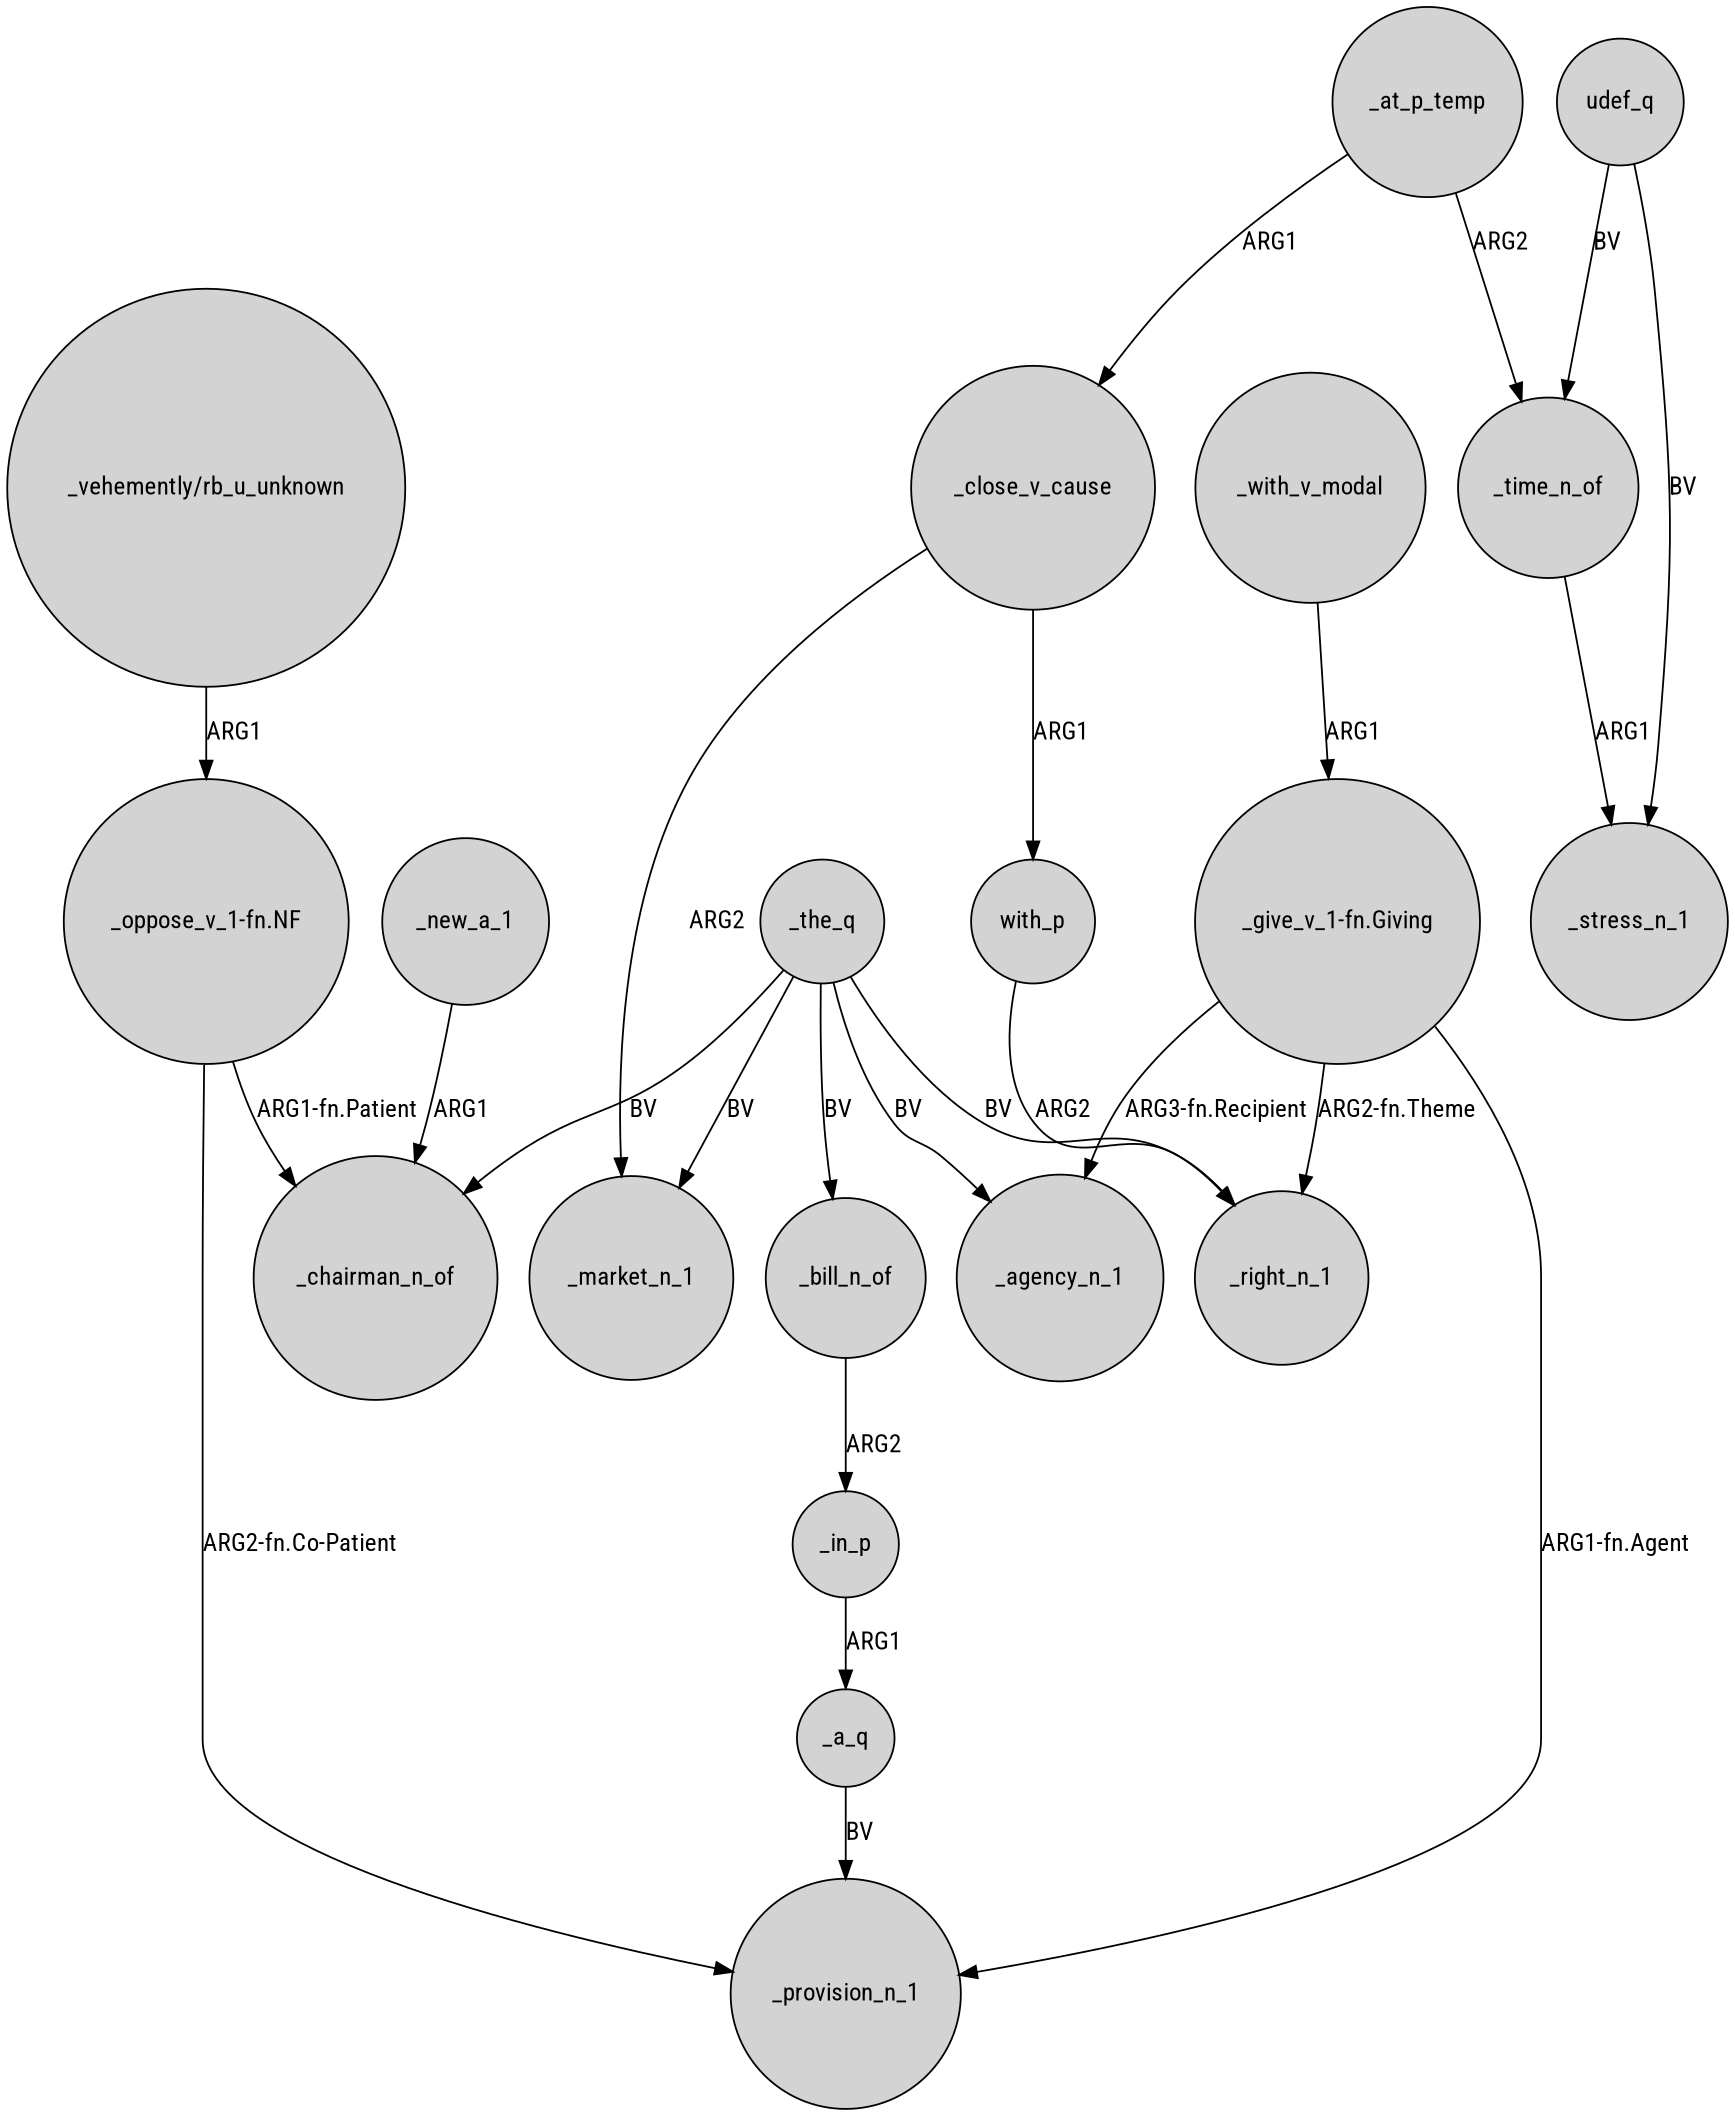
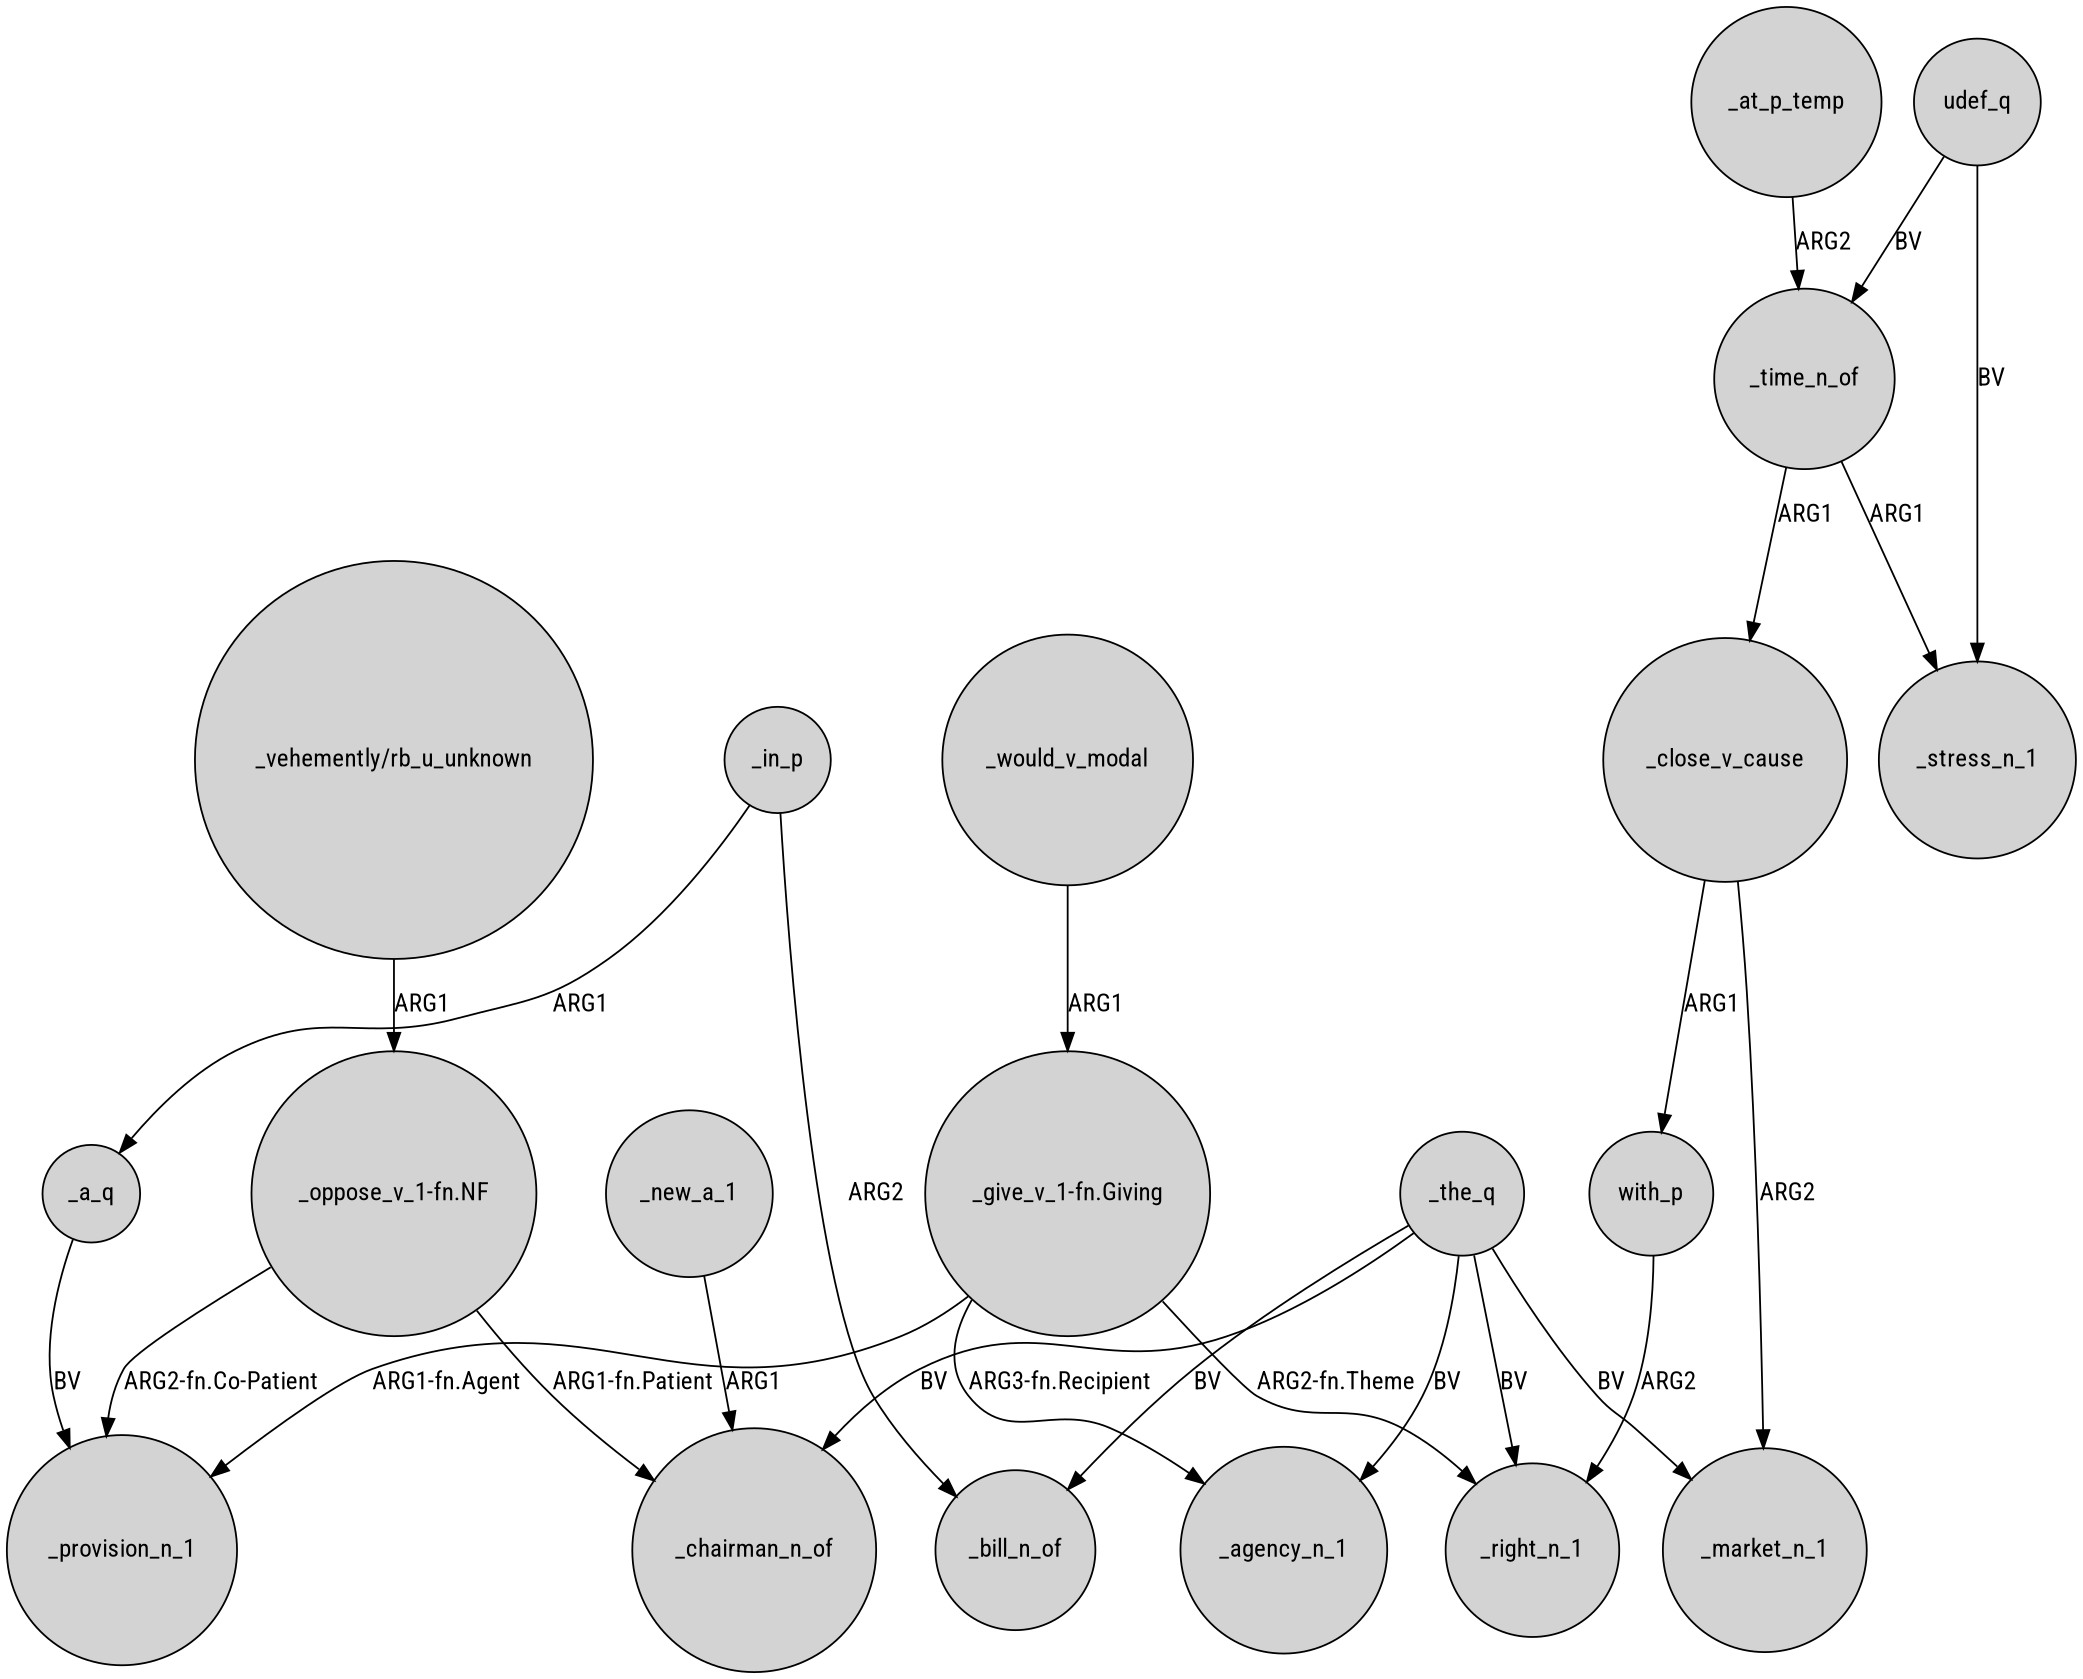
edge "_at_p_temp" -> "_close_v_cause": now "_time_n_of" -> "_close_v_cause"
node "_with_v_modal": label "_with_v_modal" -> "_would_v_modal"
edge "_bill_n_of" -> "_in_p": reversed
